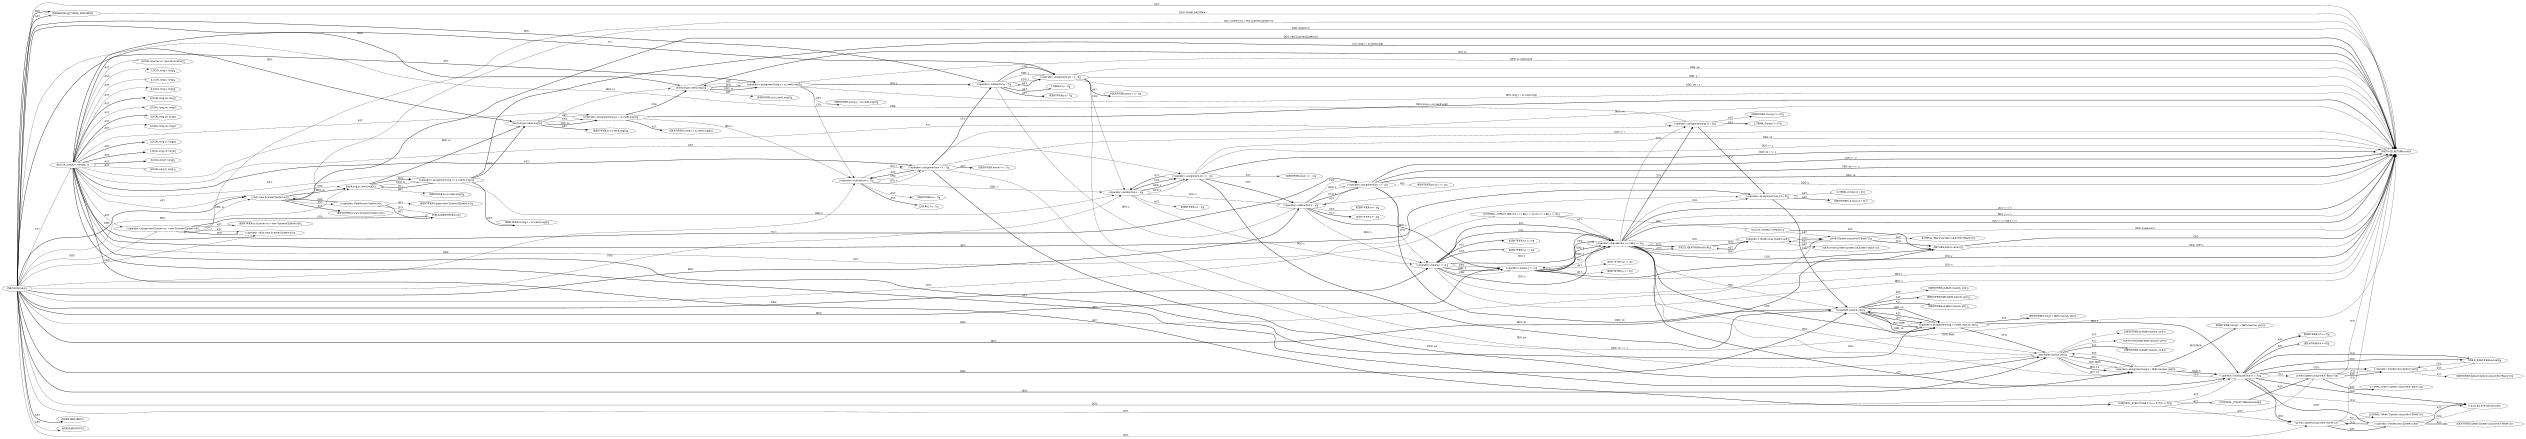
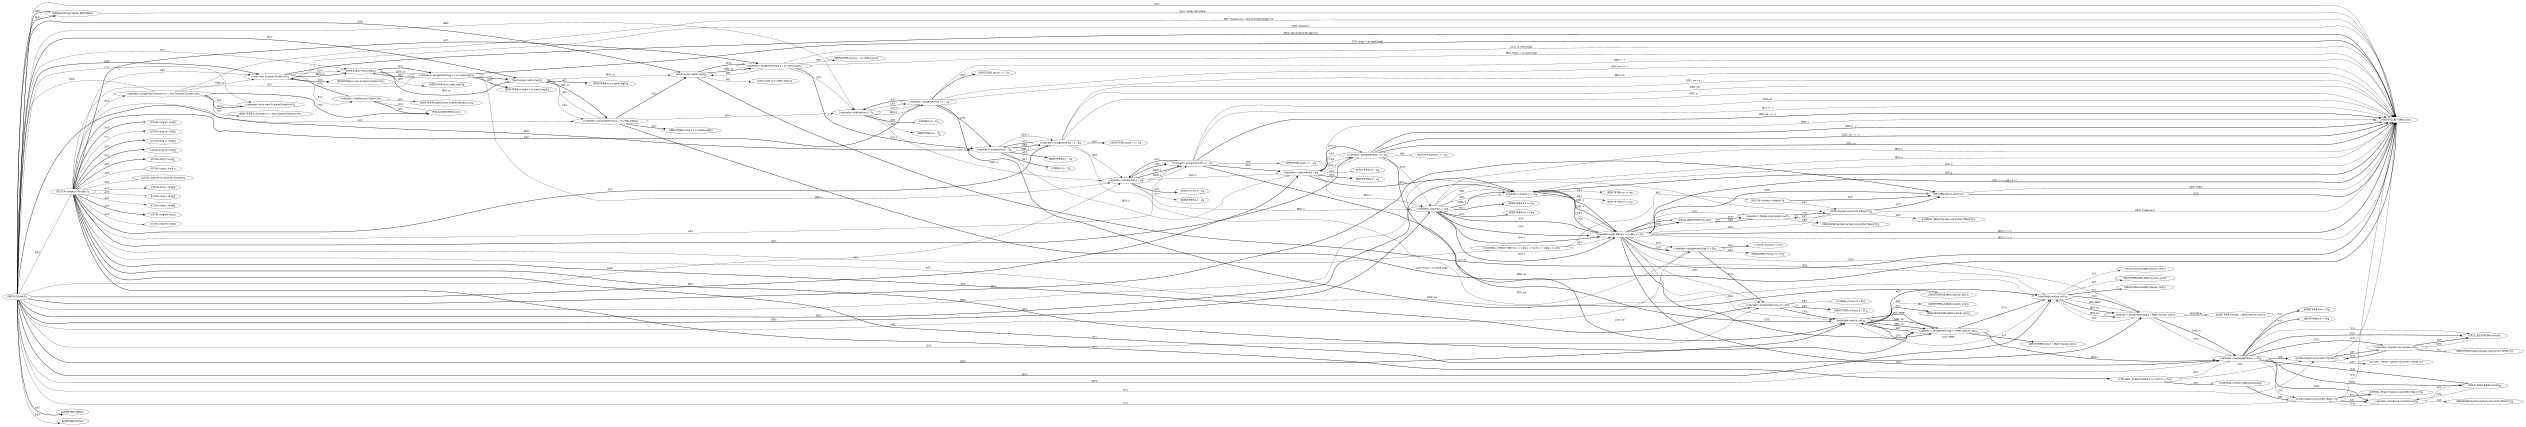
node "(IDENTIFIER,n,n - x)": added
node "(CONTROL_STRUCTURE,if (h <= f),if (h <= f))": text "16" -> "12"
